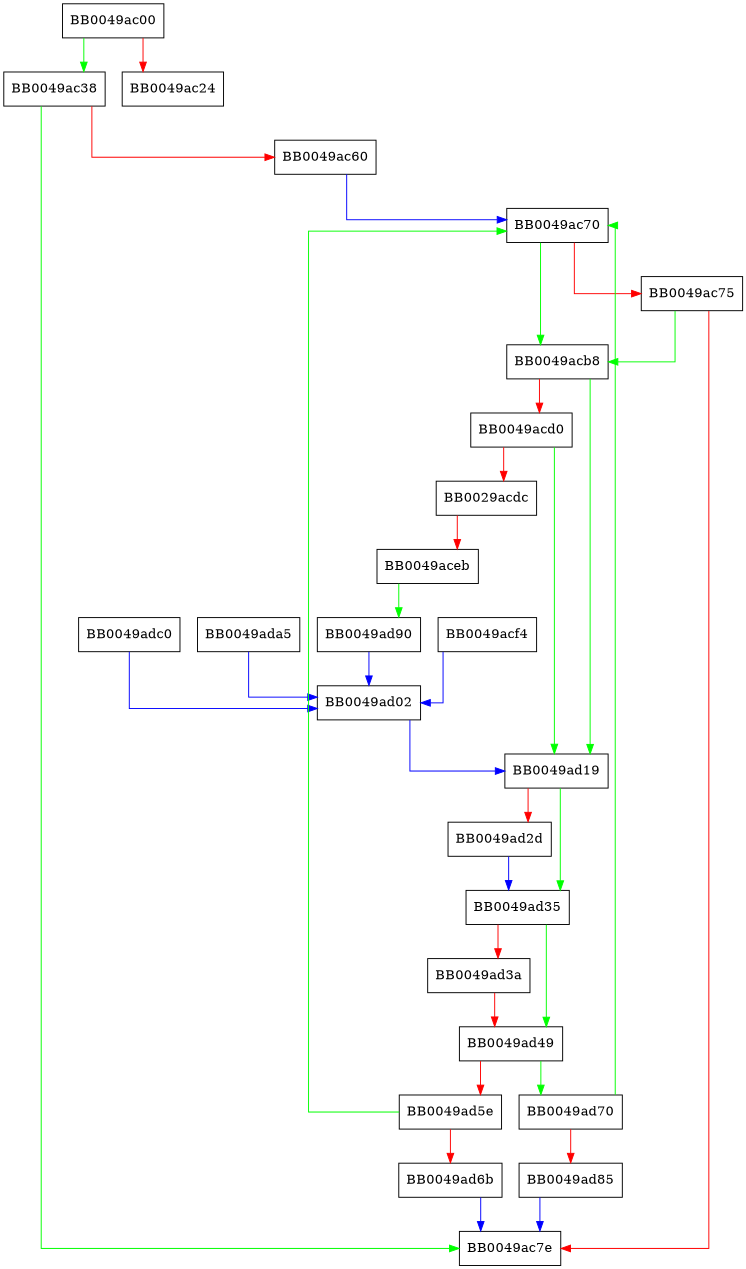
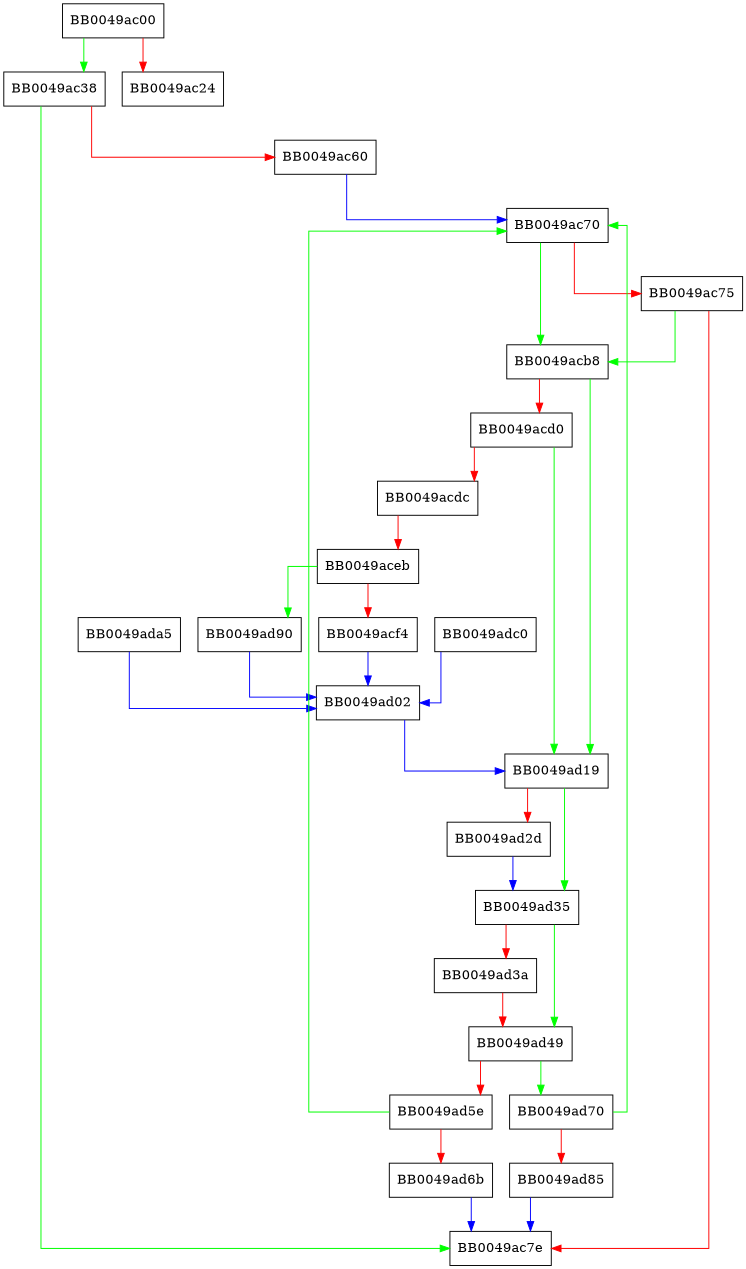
node "BB0029acdc": label "BB0029acdc" -> "BB0049acdc"
edge "BB0049aceb" -> "BB0049acf4": added
